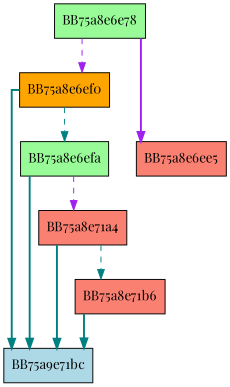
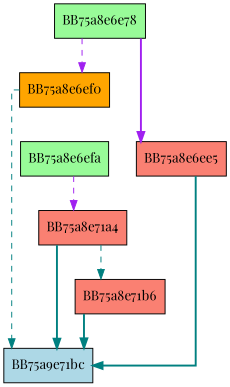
edge "BB75a8e6ef0" -> "BB75a8e6efa": removed
edge "BB75a8e6ef0" -> "BB75a9e71bc": style bold -> dashed
edge "BB75a8e6efa" -> "BB75a9e71bc": now "BB75a8e6ee5" -> "BB75a9e71bc"
